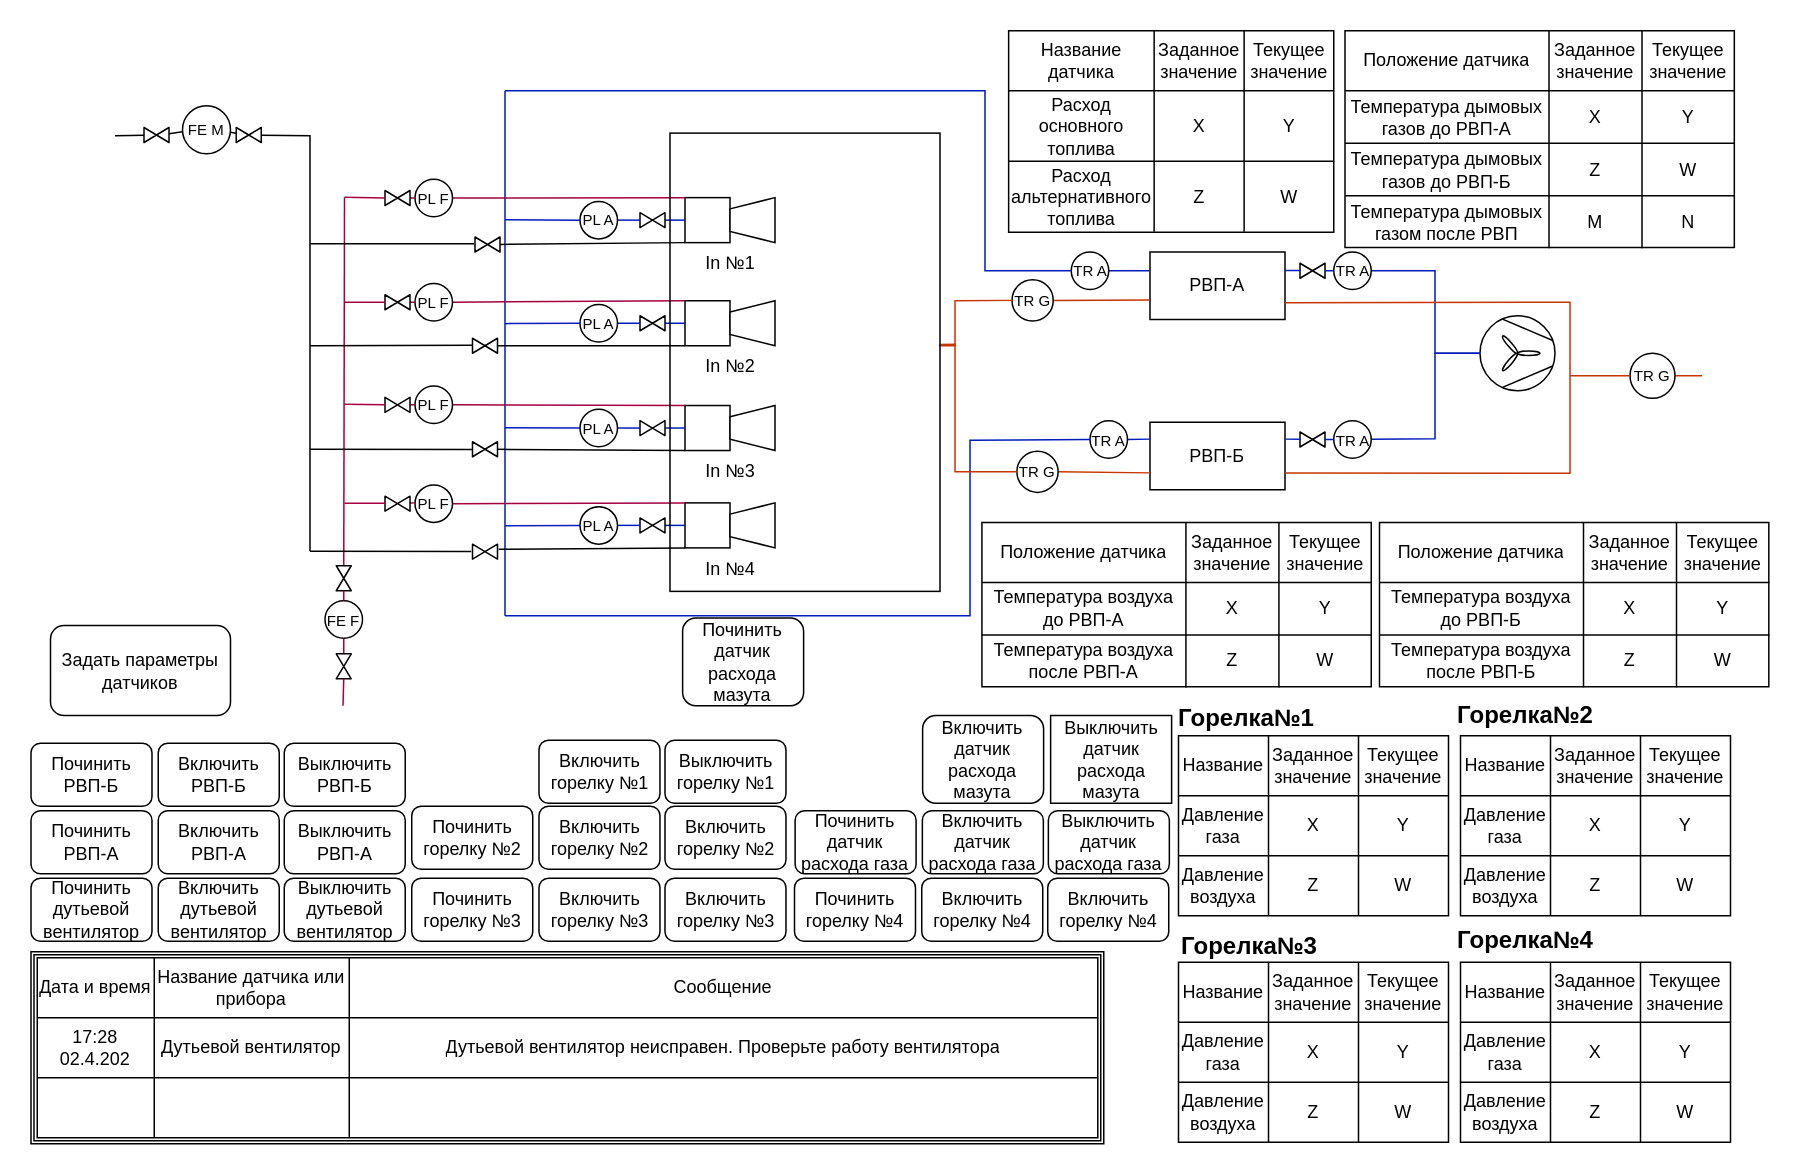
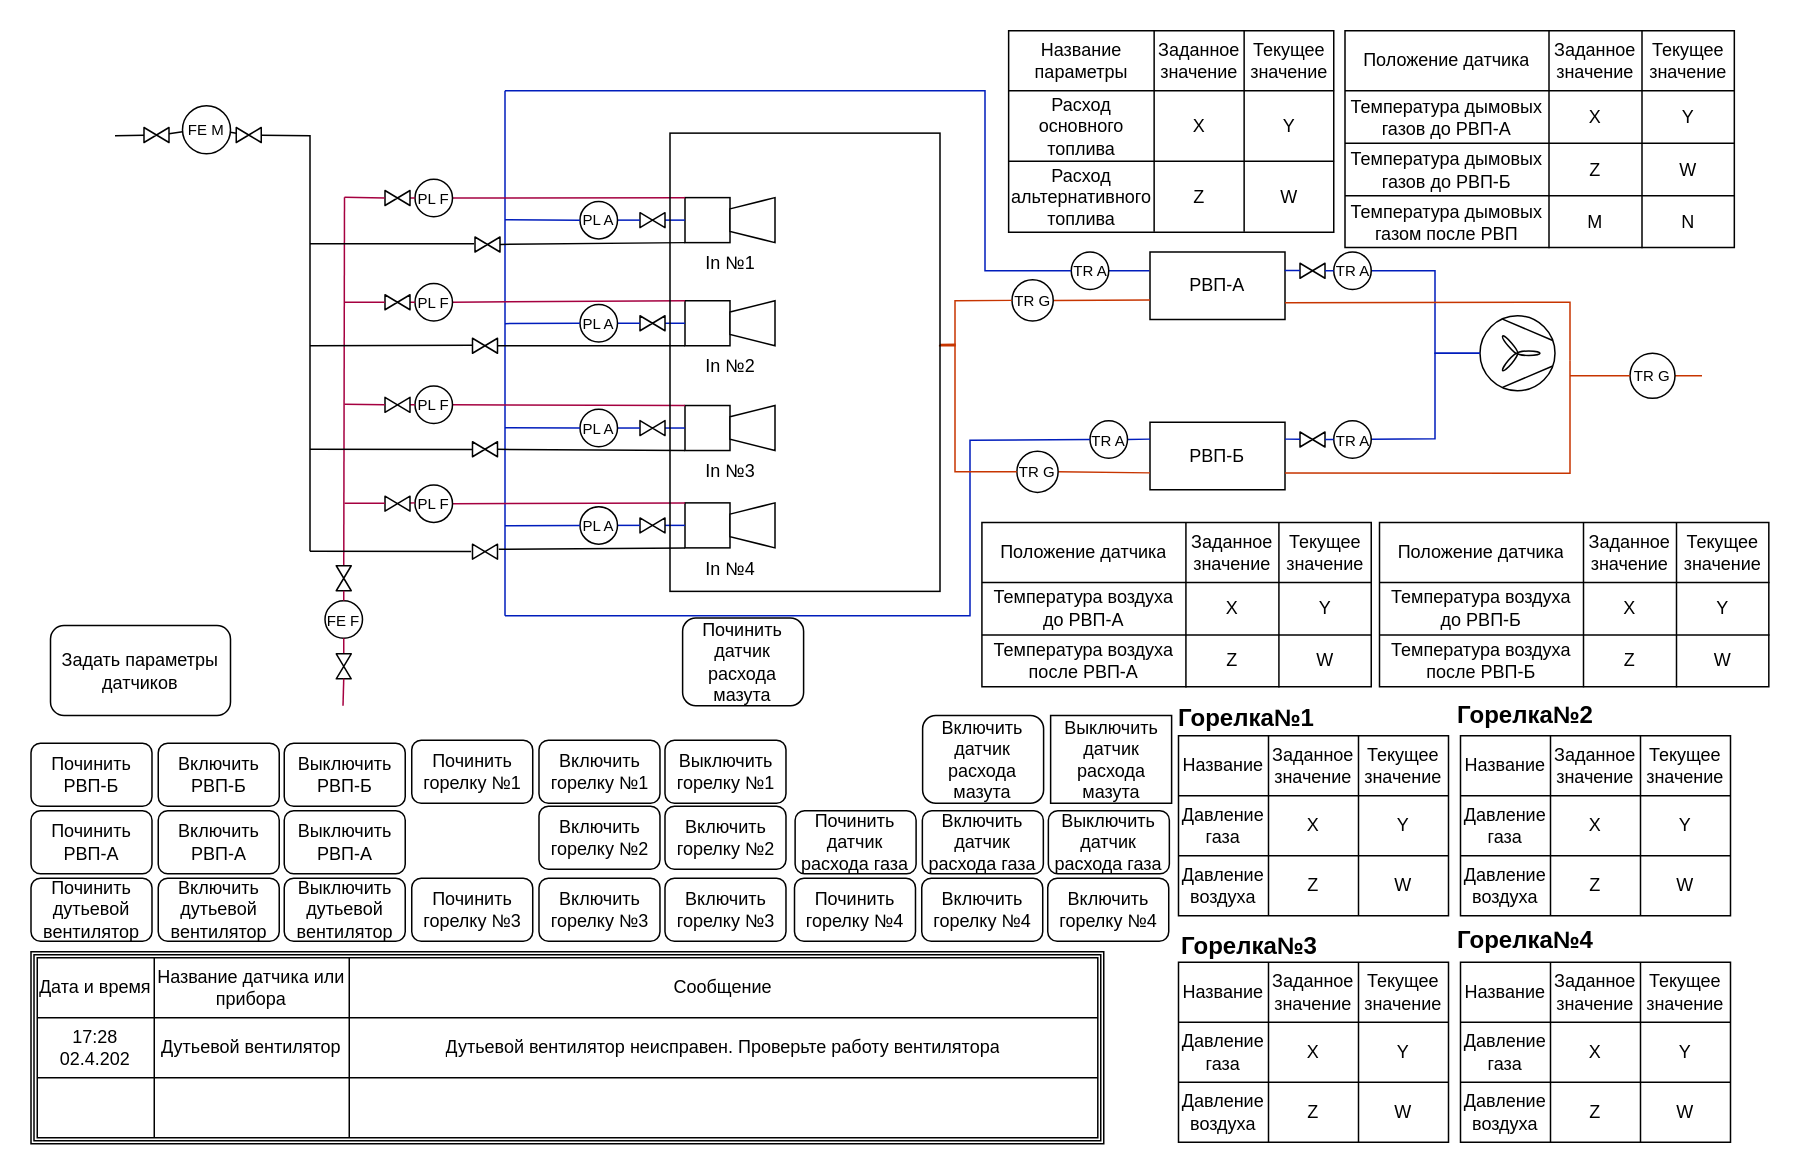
node "Название датчика": label "Название датчика" -> "Название параметры"
node "Починить горелку №1": added
node "Починить горелку №2": removed
